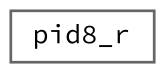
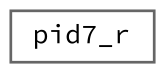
node "pid8_r": label "pid8_r" -> "pid7_r"
